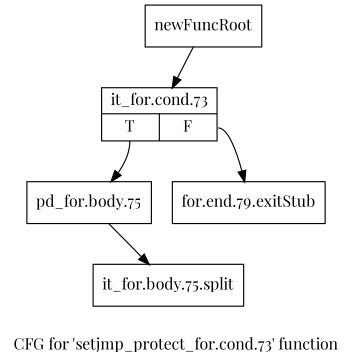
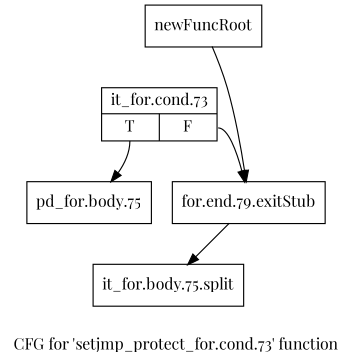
edge "newFuncRoot" -> "it_for.cond.73": now "newFuncRoot" -> "for.end.79.exitStub"
edge "pd_for.body.75" -> "it_for.body.75.split": now "for.end.79.exitStub" -> "it_for.body.75.split"
